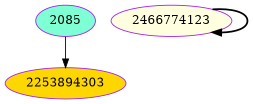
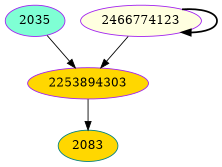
node "2085": label "2085" -> "2035"
edge "2466774123" -> "2253894303": added
node "2083": added
